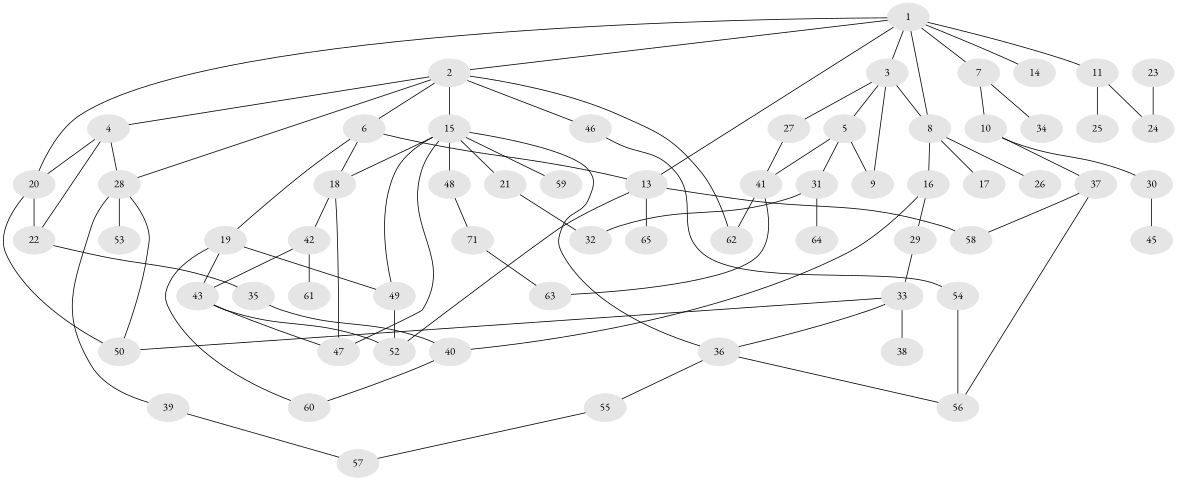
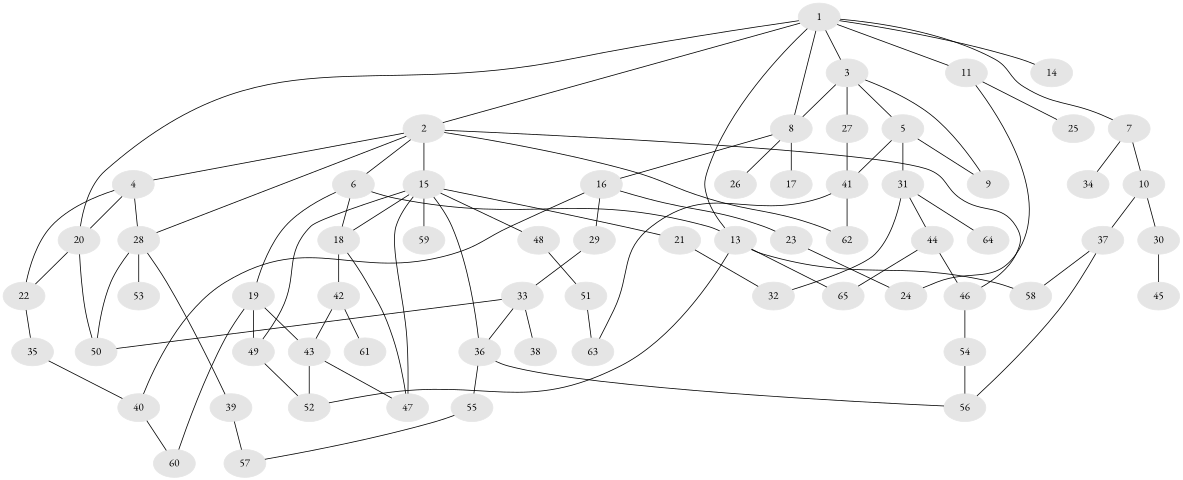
edge "16" -- "23": added
node "71": label "71" -> "51"
node "44": added
